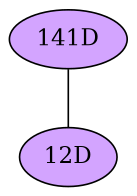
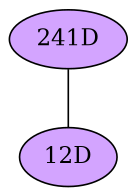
node "141D": label "141D" -> "241D"
